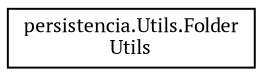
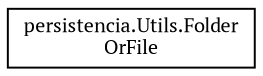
node "persistencia.Utils.Folder Utils": label "persistencia.Utils.Folder Utils" -> "persistencia.Utils.Folder OrFile"
